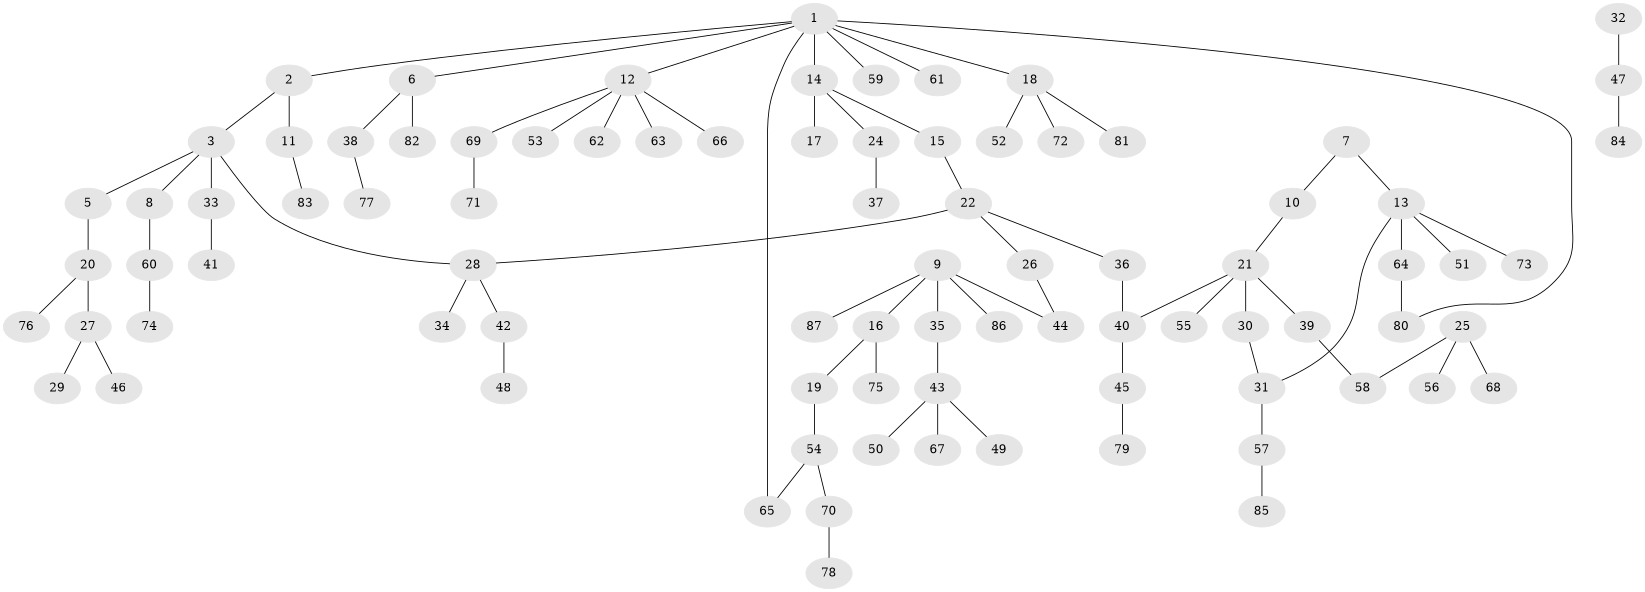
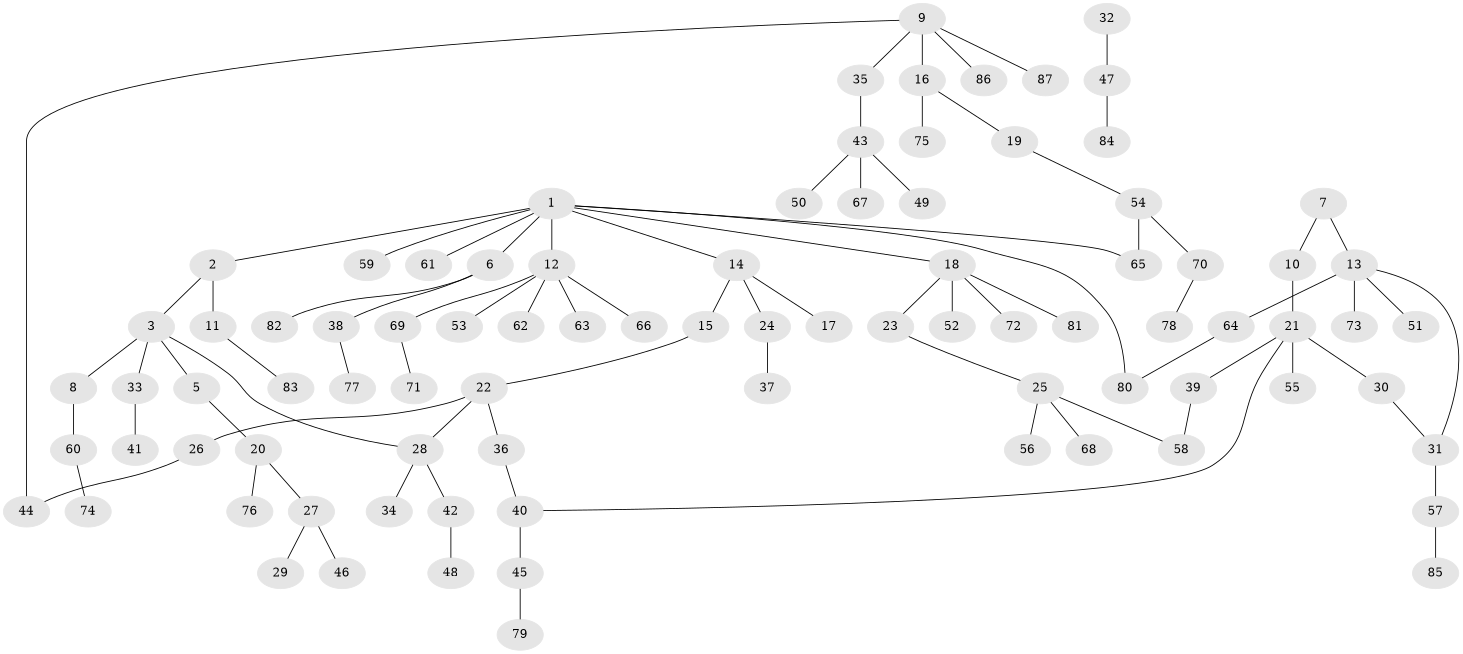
node "23": added
